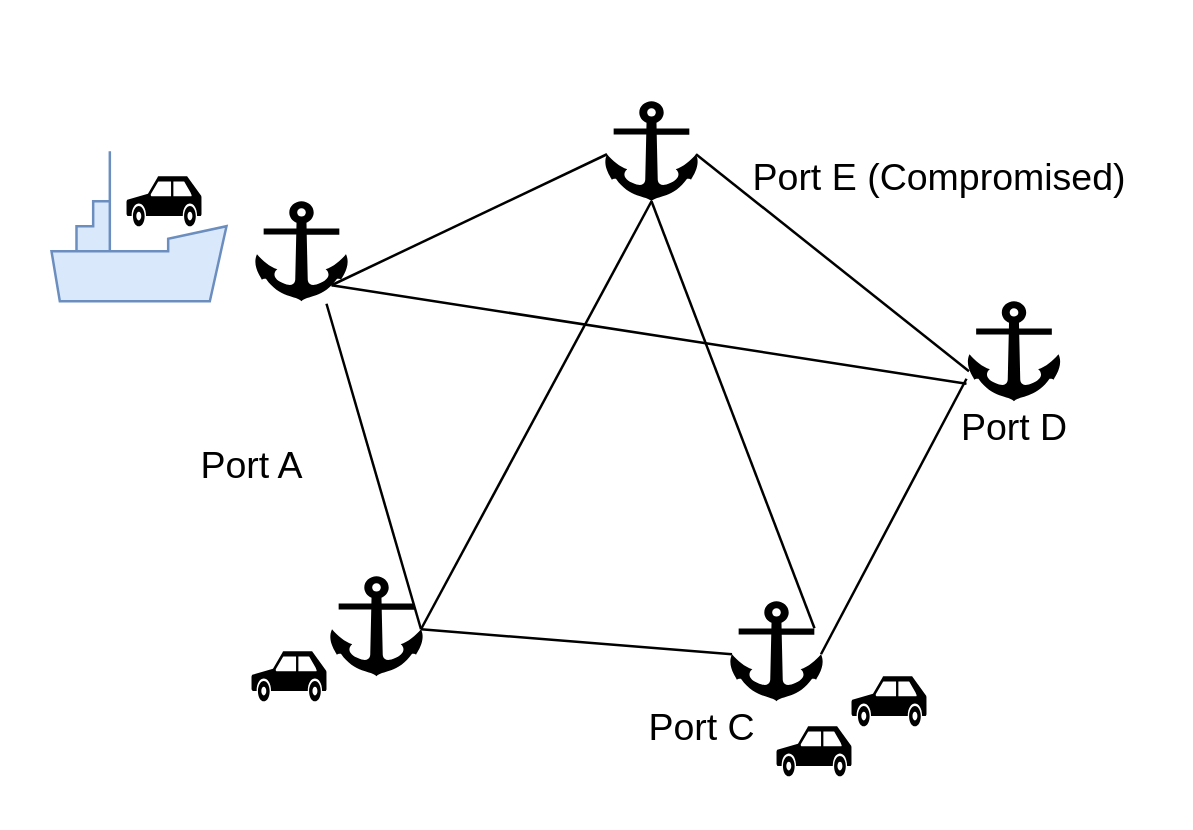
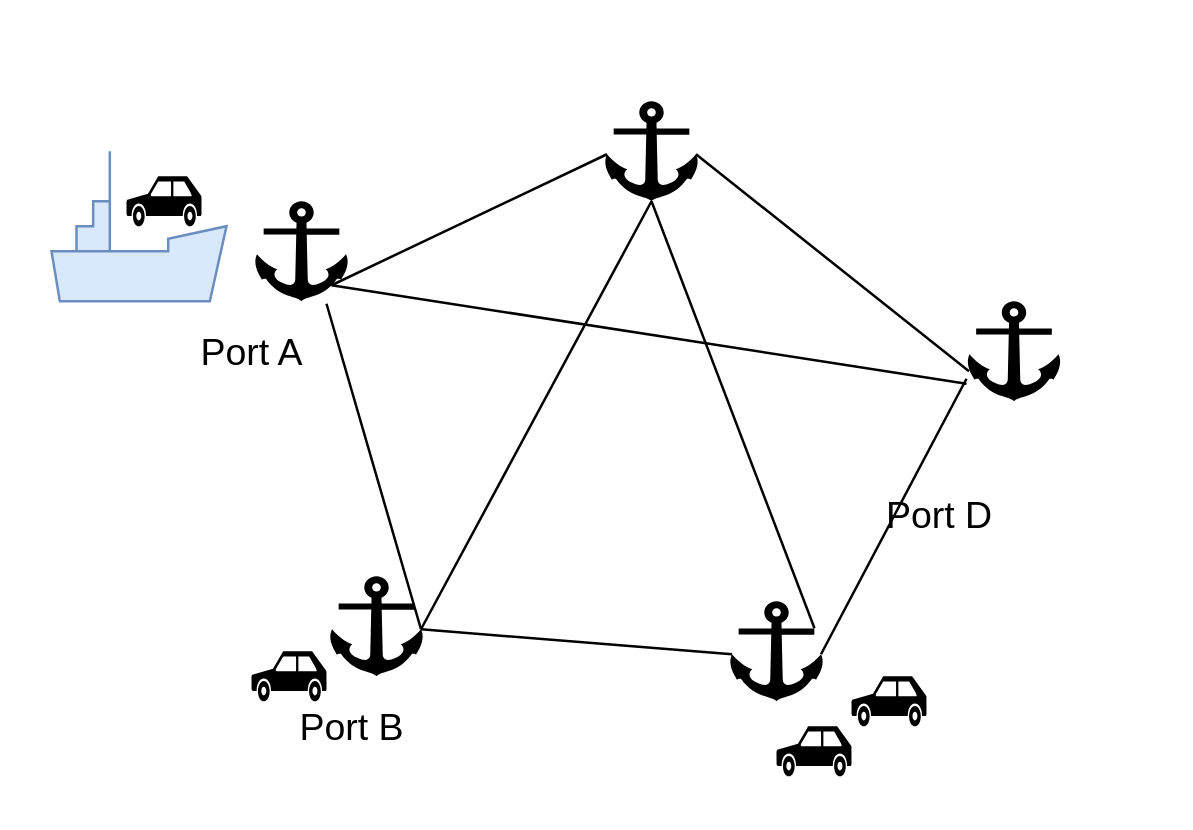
node "Port E (Compromised)": removed
node "Port D": moved (1014, 426) -> (939, 514)
node "Port A": moved (251, 464) -> (251, 351)
node "Port B": added
node "Port C": removed
